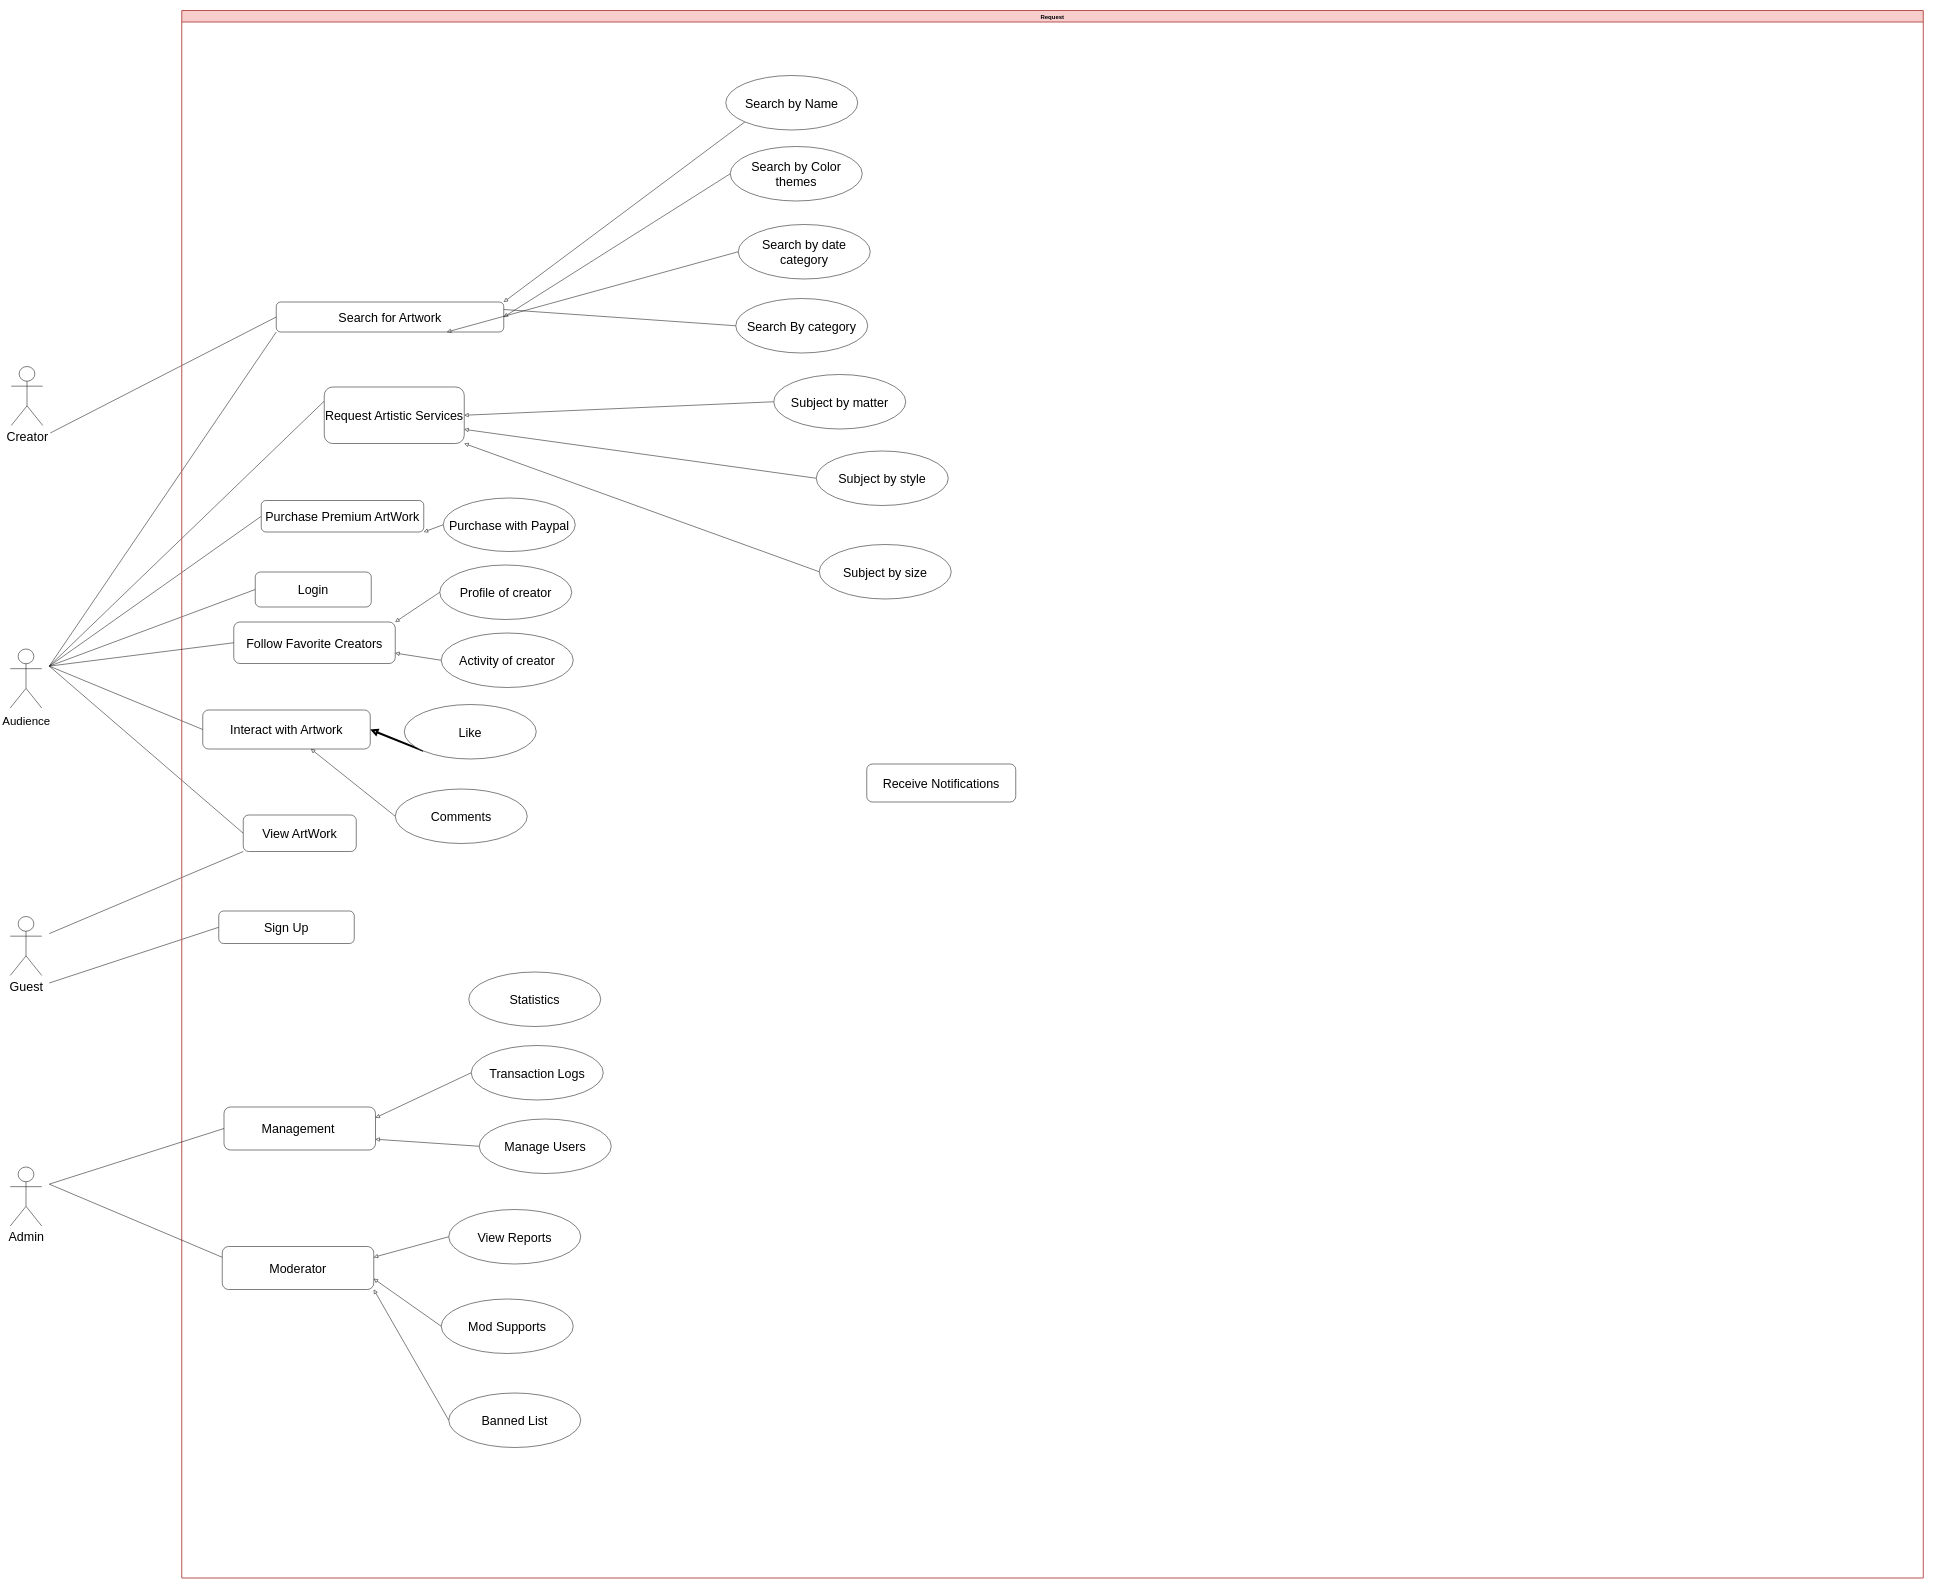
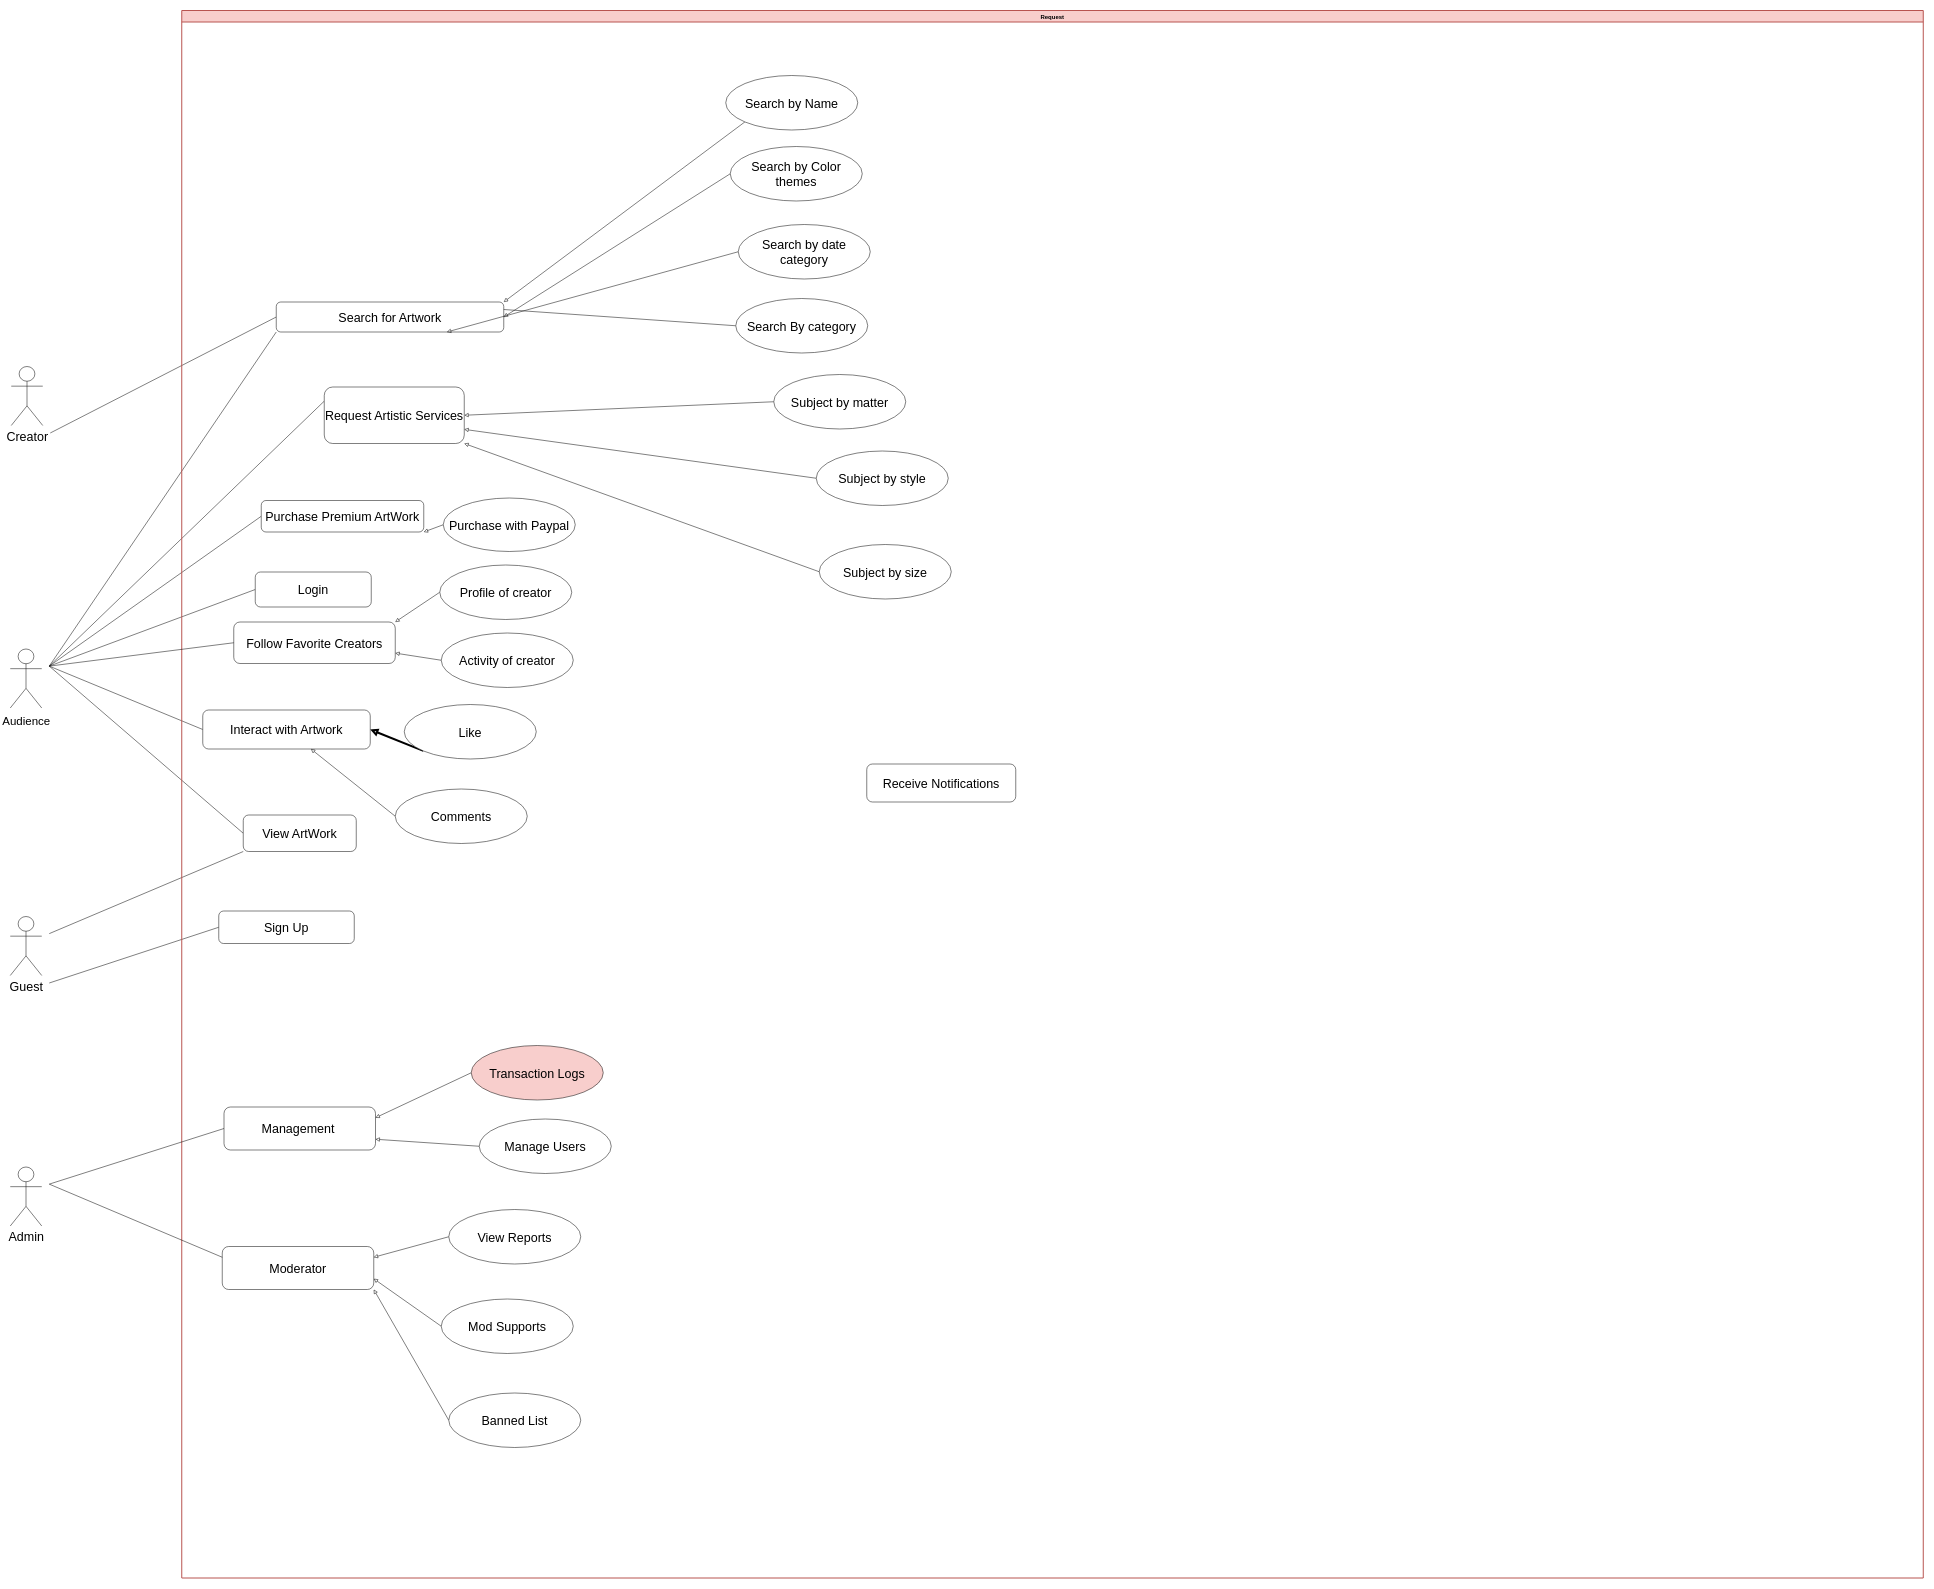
node "Statistics": removed
node "Transaction Logs": fillcolor #ffffff -> #f8cecc
